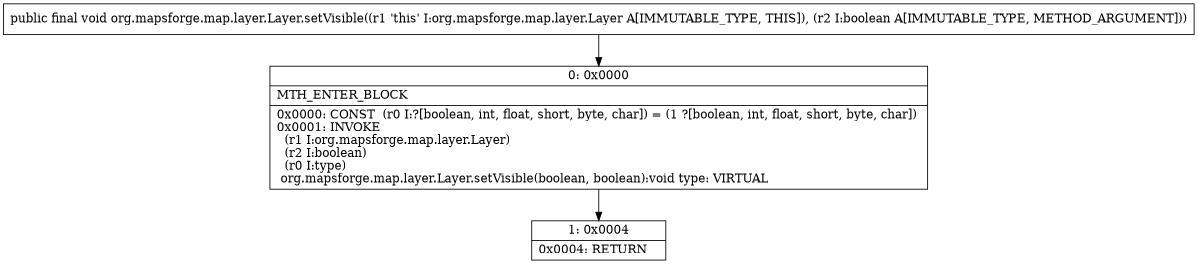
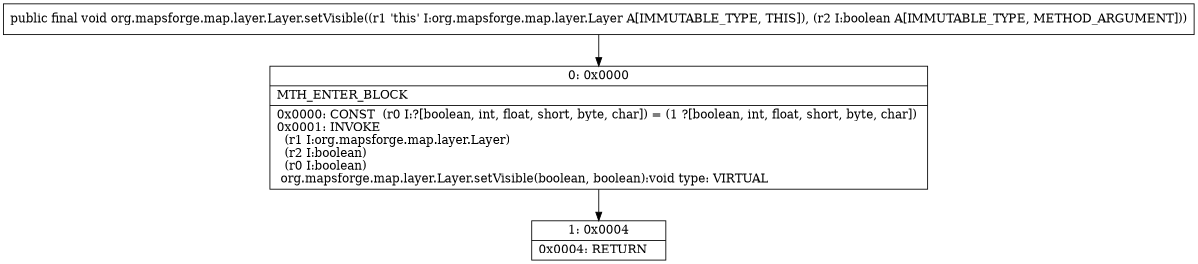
node "0: 0x0000": text "(r0 I:type)" -> "(r0 I:boolean)"
